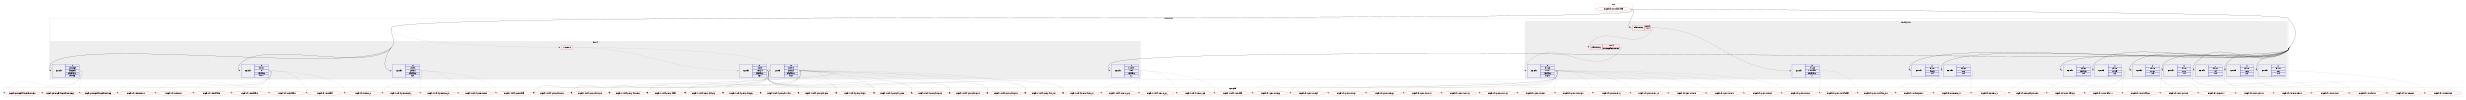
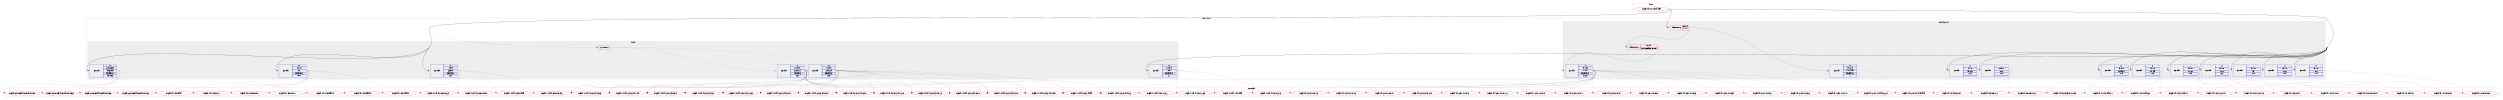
node "portage://app-portage/elt-patches-20170422": added
